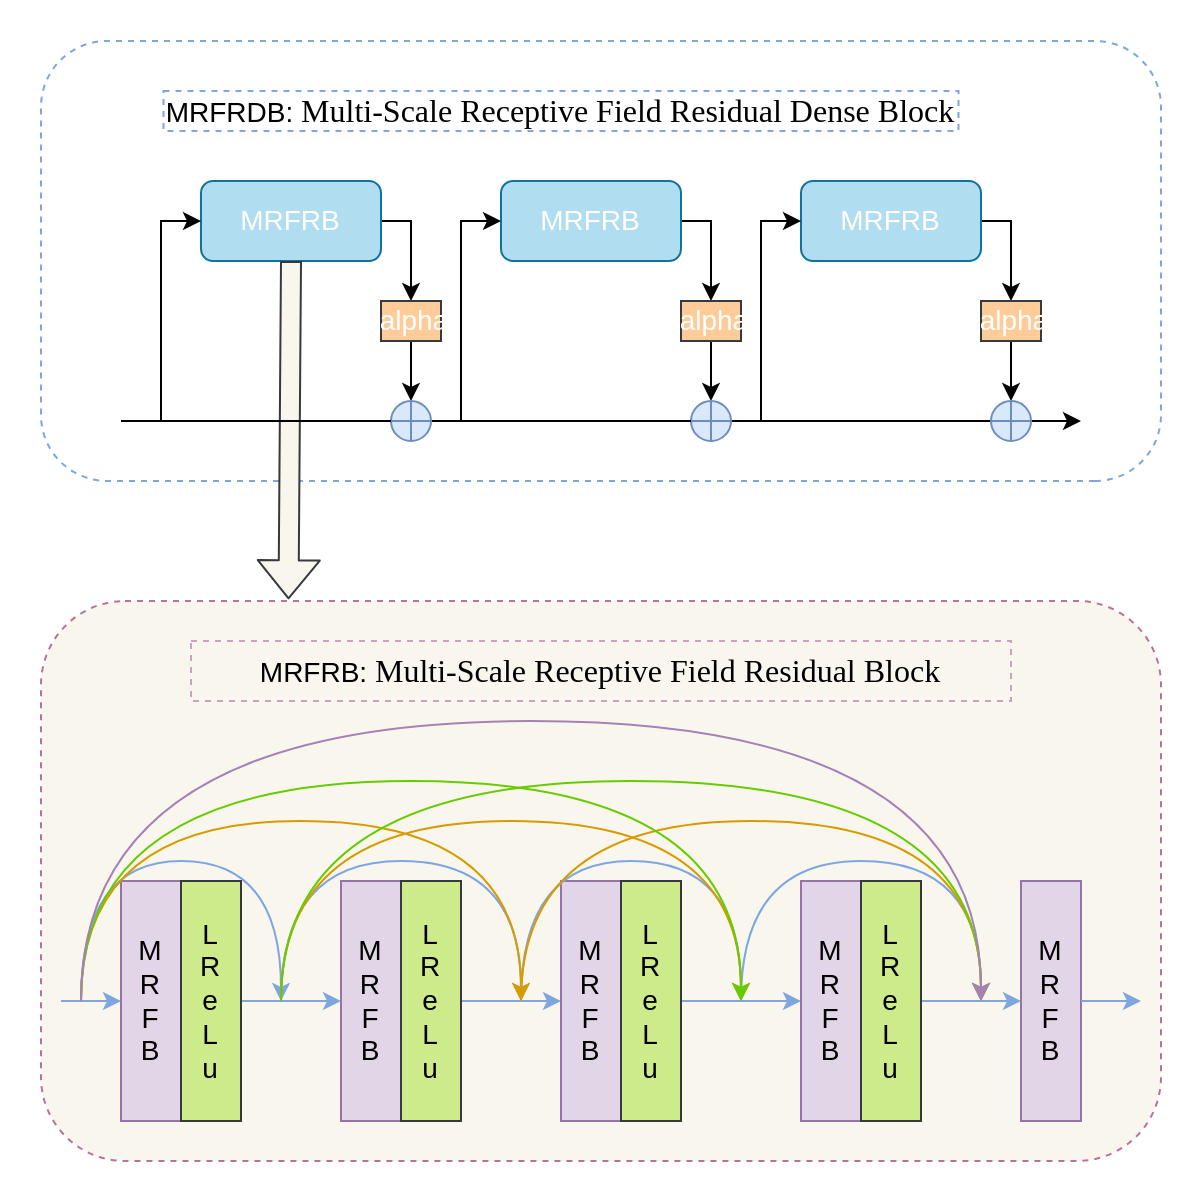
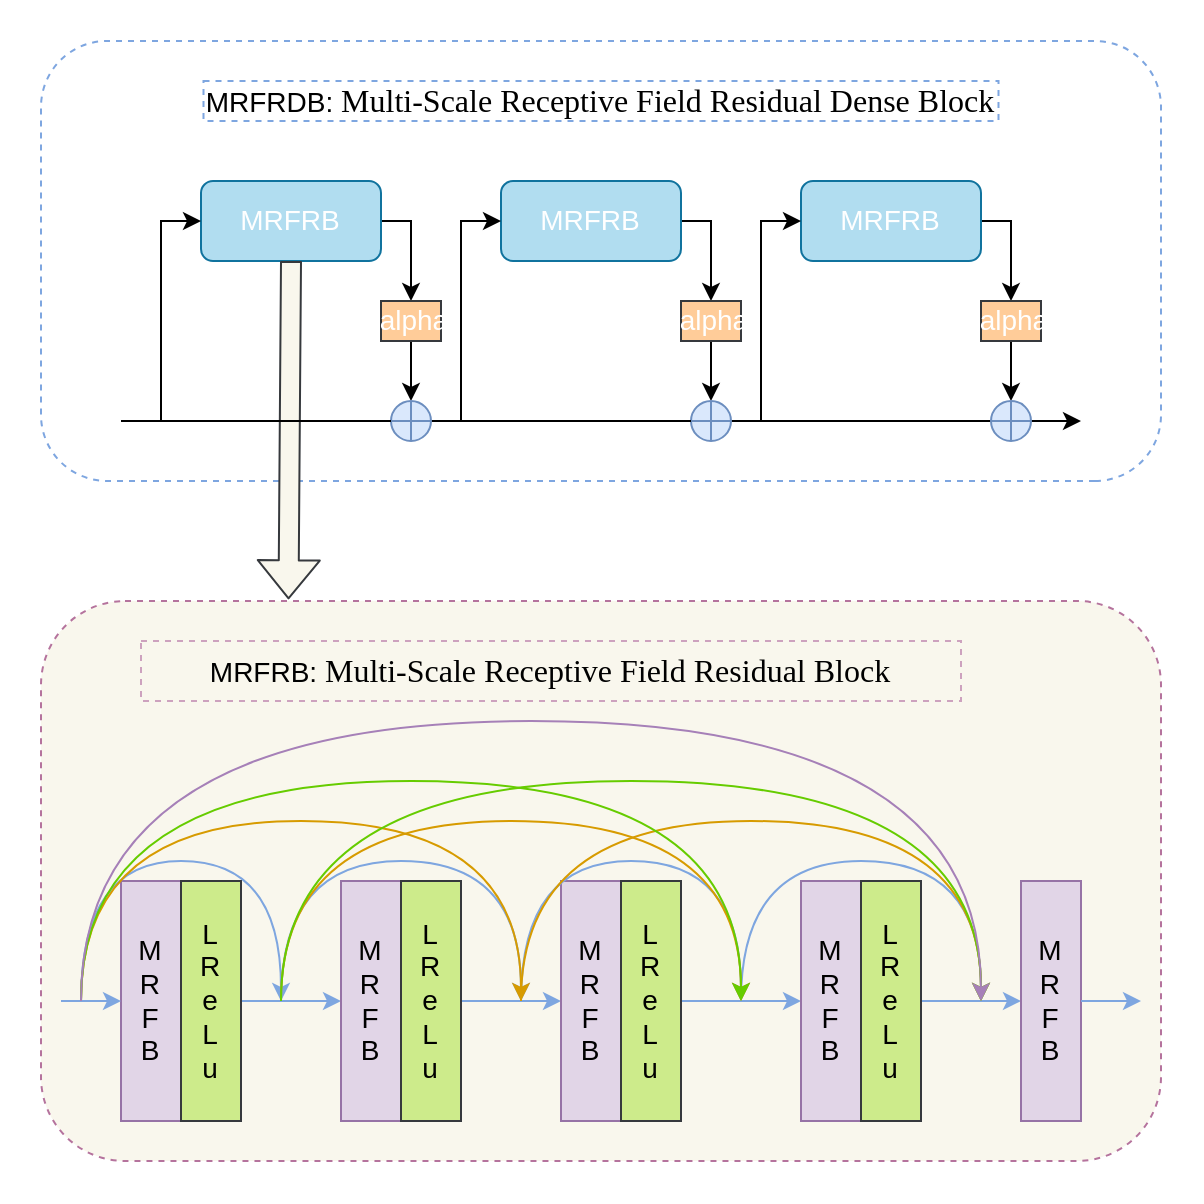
node "MRFRDB: Multi-Scale Receptive Field Residual Dense Block": moved (561, 111) -> (601, 101)
node "MRFRB: Multi-Scale Receptive Field Residual Block": moved (601, 671) -> (551, 671)
